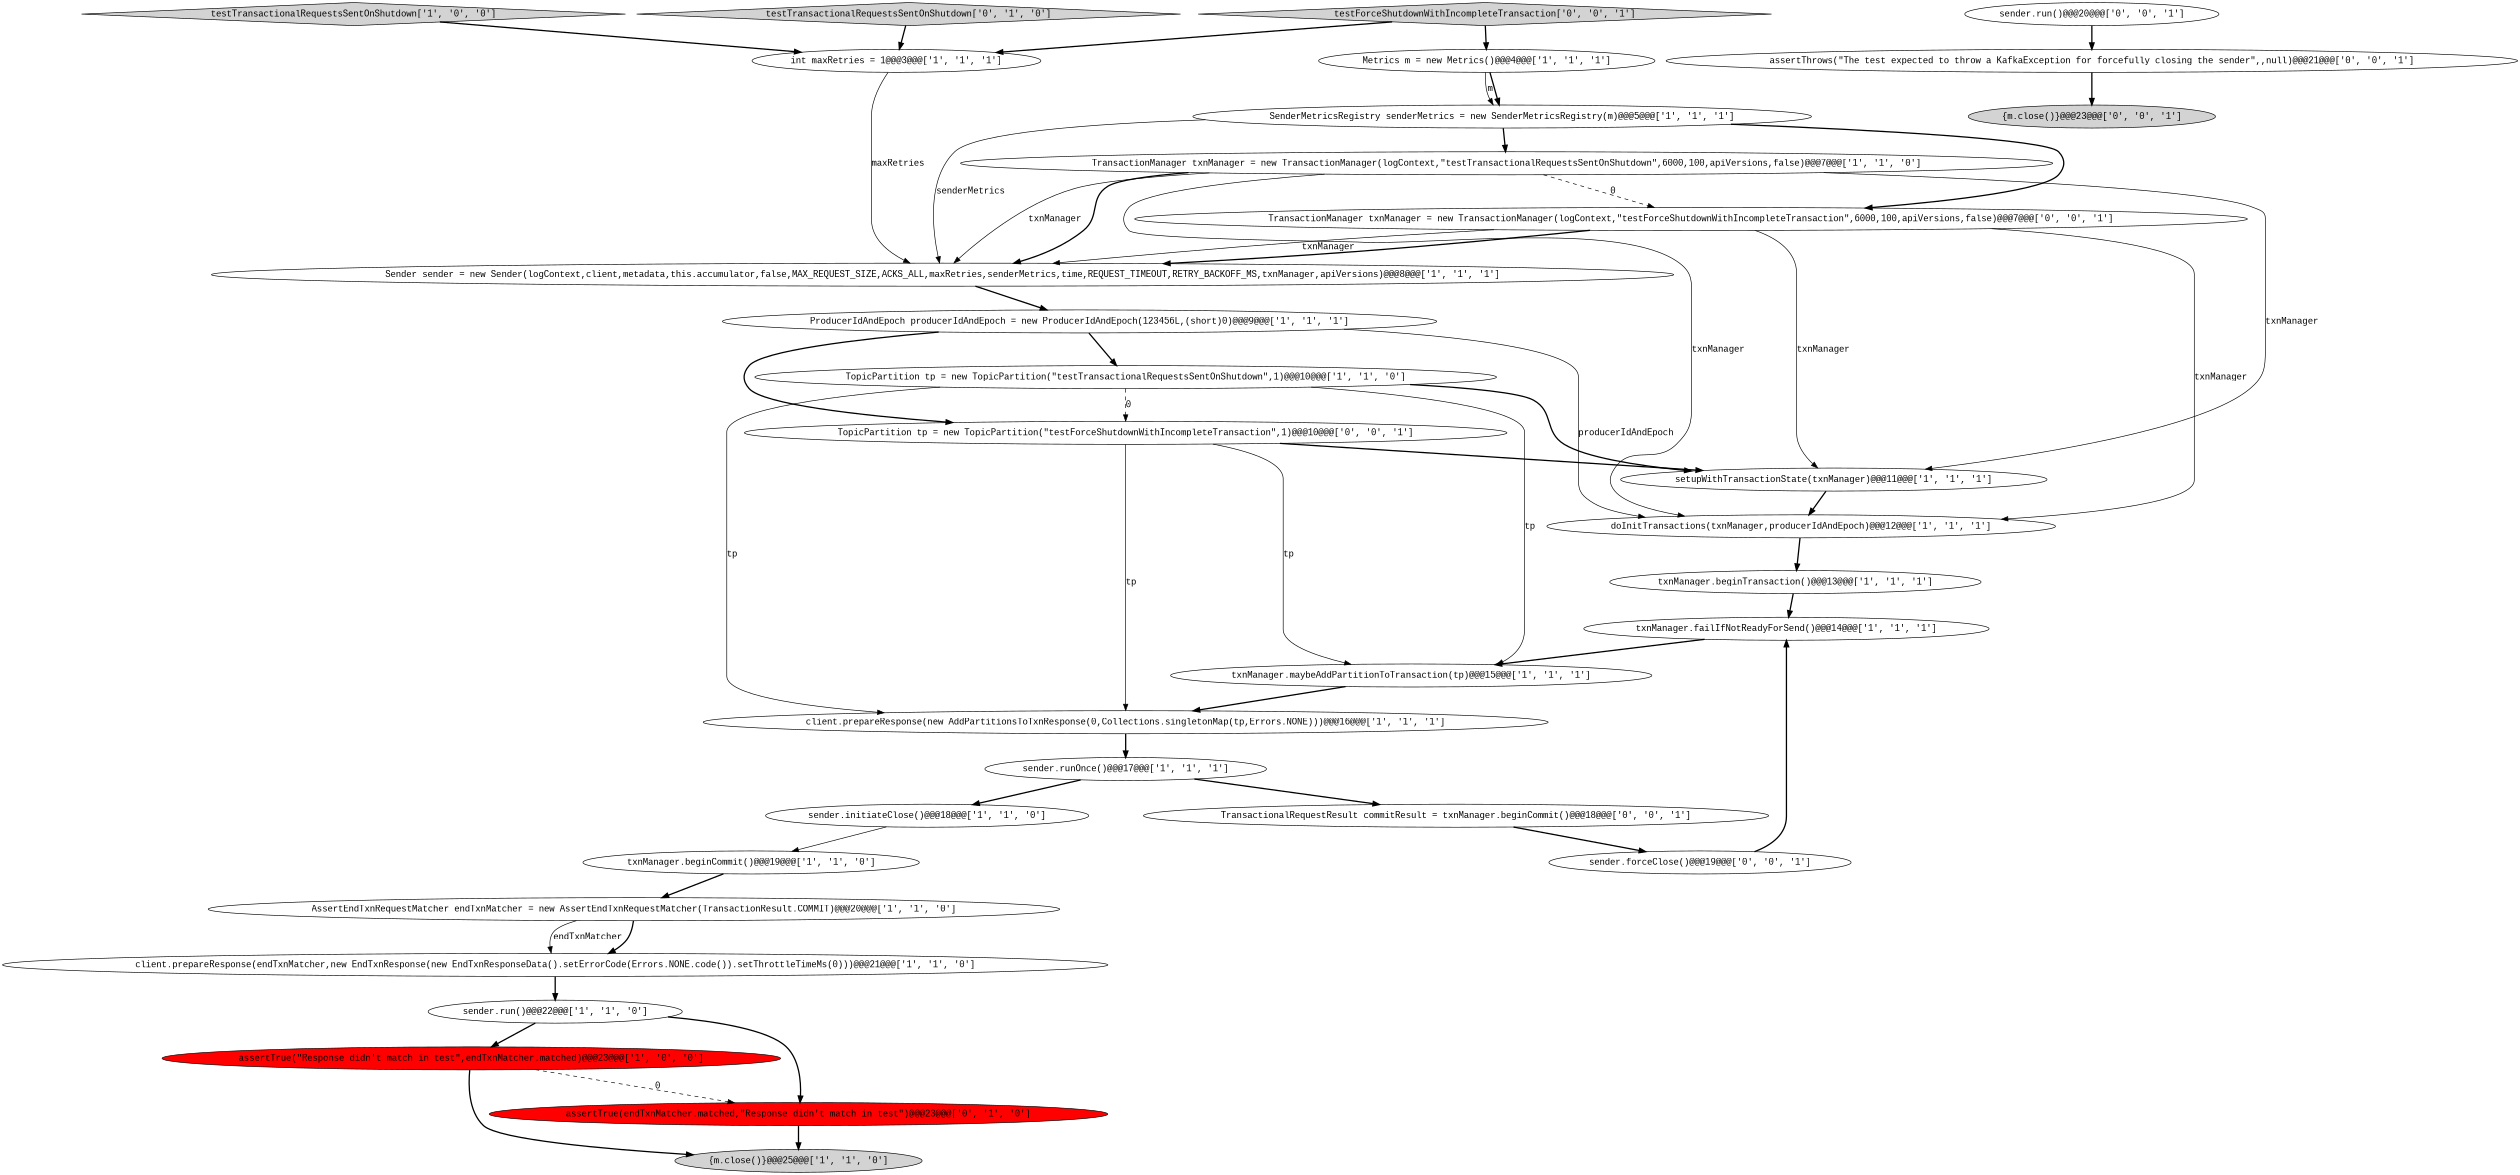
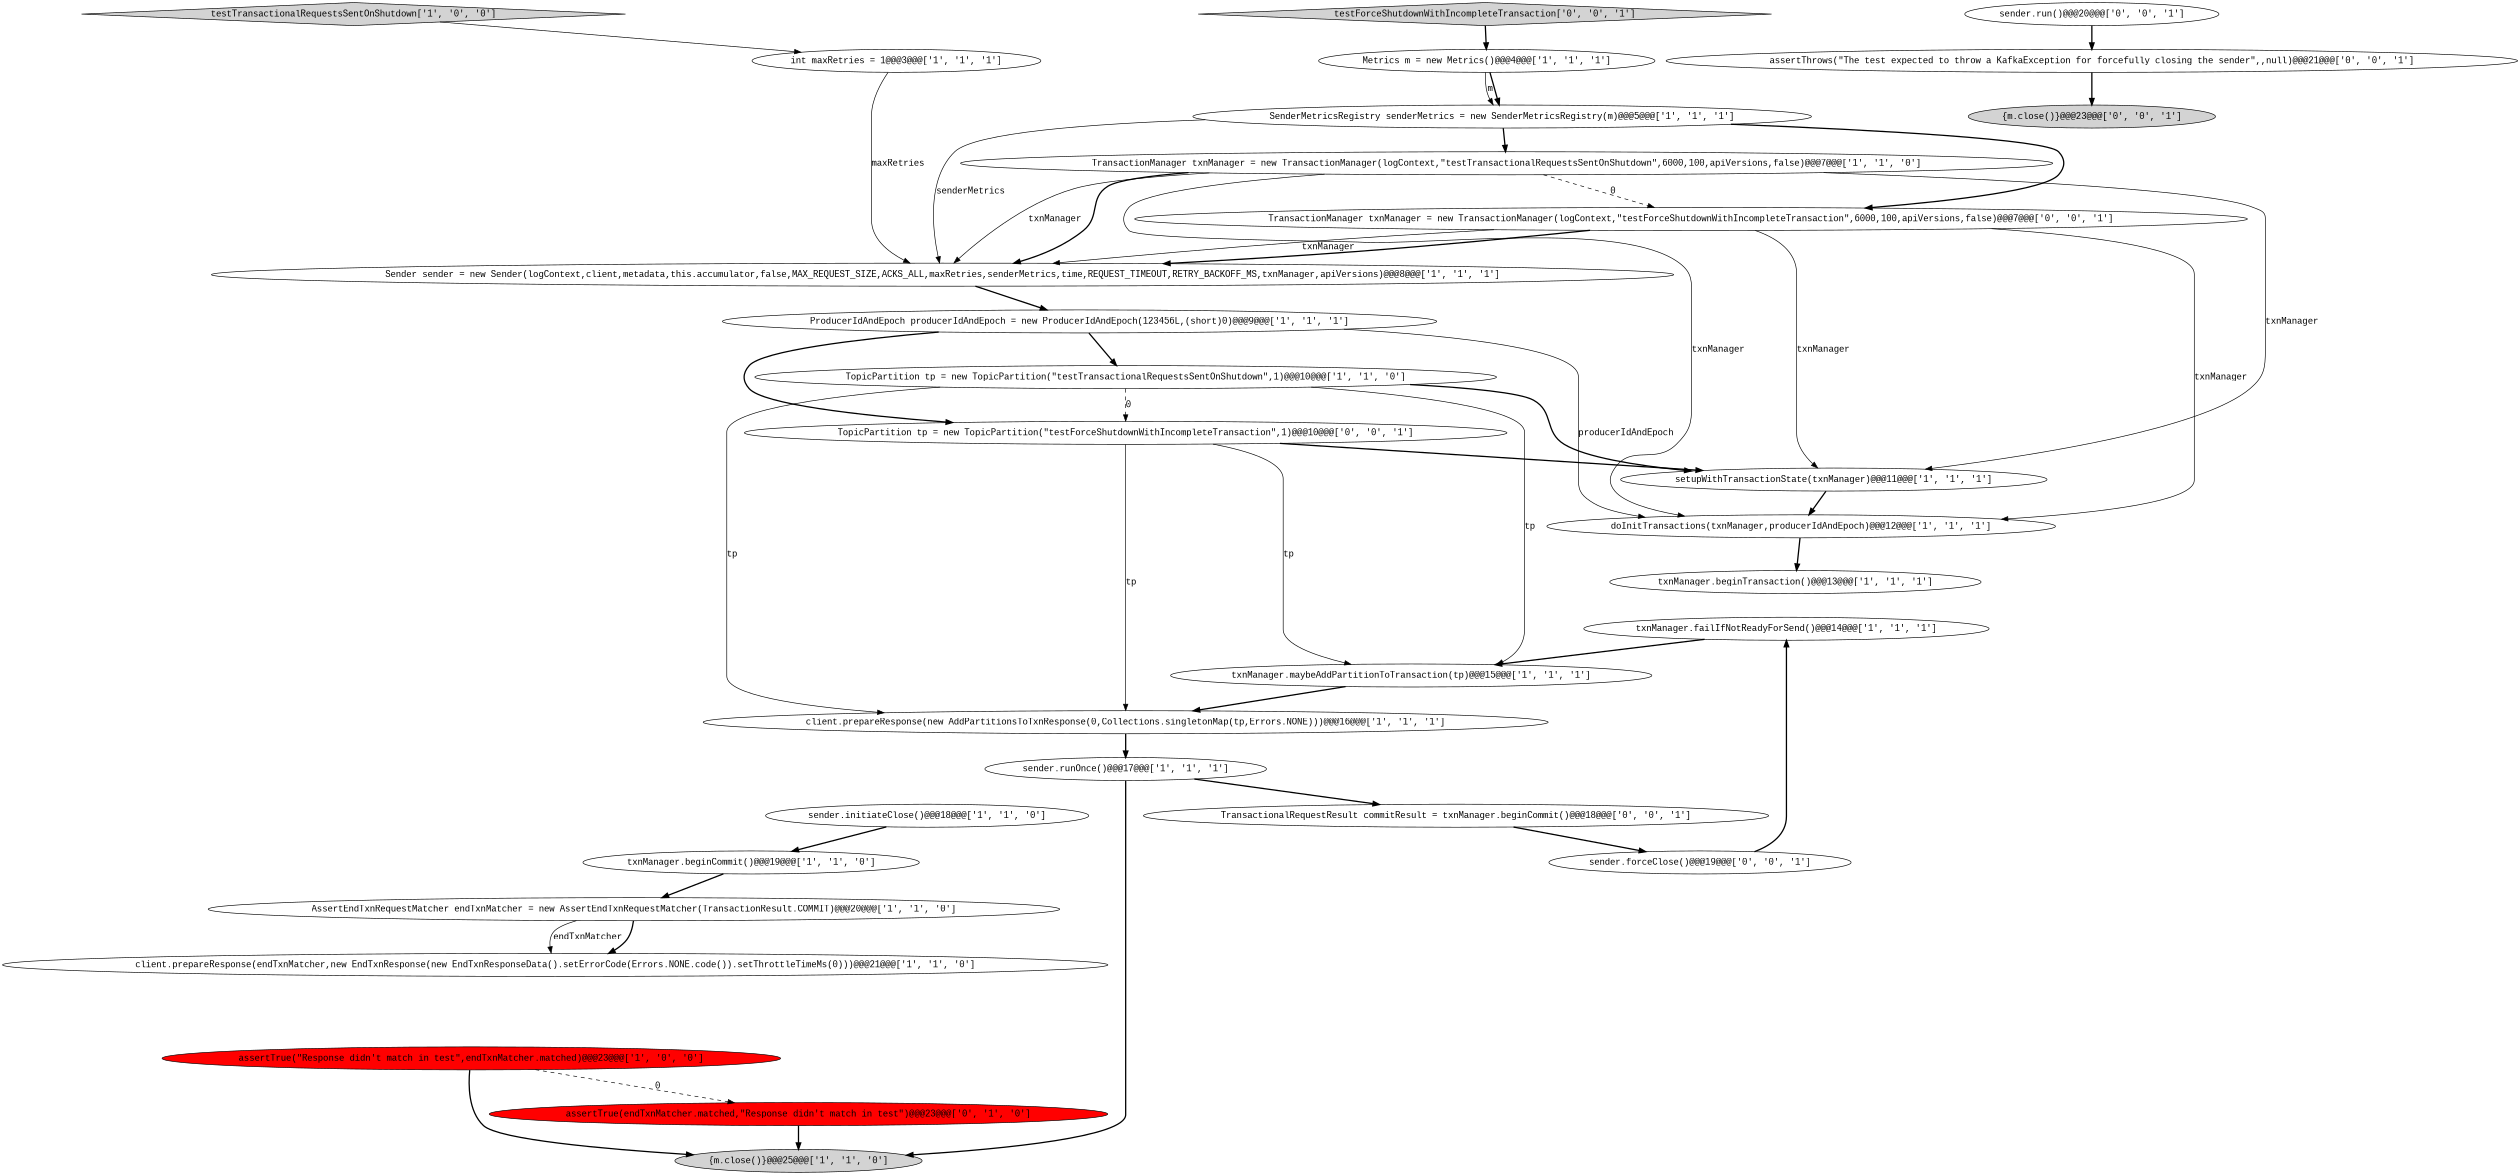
node "testTransactionalRequestsSentOnShutdown['0', '1', '0']": removed
edge "testTransactionalRequestsSentOnShutdown['1', '0', '0']" -> "int maxRetries = 1@@@3@@@['1', '1', '1']": style bold -> solid
edge "testForceShutdownWithIncompleteTransaction['0', '0', '1']" -> "int maxRetries = 1@@@3@@@['1', '1', '1']": removed
edge "txnManager.beginTransaction()@@@13@@@['1', '1', '1']" -> "txnManager.failIfNotReadyForSend()@@@14@@@['1', '1', '1']": removed
edge "sender.runOnce()@@@17@@@['1', '1', '1']" -> "sender.initiateClose()@@@18@@@['1', '1', '0']": now "sender.runOnce()@@@17@@@['1', '1', '1']" -> "{m.close()}@@@25@@@['1', '1', '0']"
edge "sender.initiateClose()@@@18@@@['1', '1', '0']" -> "txnManager.beginCommit()@@@19@@@['1', '1', '0']": style solid -> bold
node "sender.run()@@@22@@@['1', '1', '0']": removed
